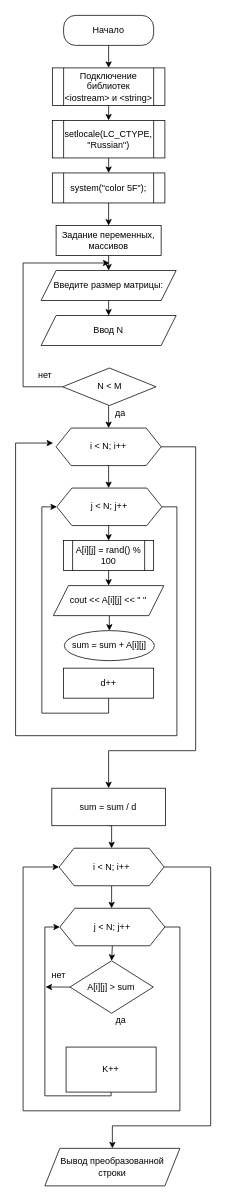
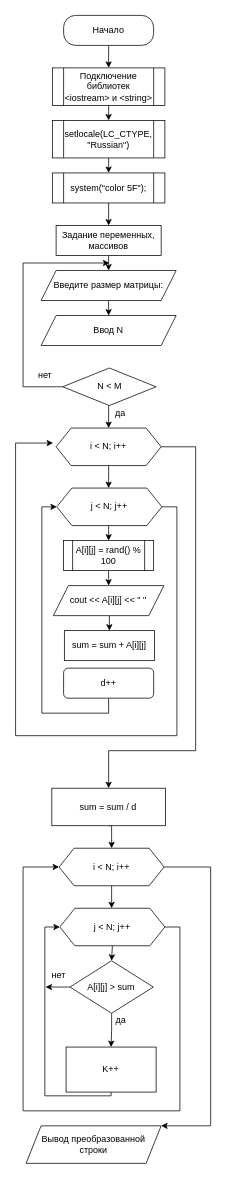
node "sum = sum + A[i][j]": shape ellipse -> rectangle
node "d++": shape rectangle -> rounded rectangle
edge "A[i][j] > sum" -> "K++": added
node "Вывод преобразованной строки": moved (112, 1167) -> (93, 1144)
